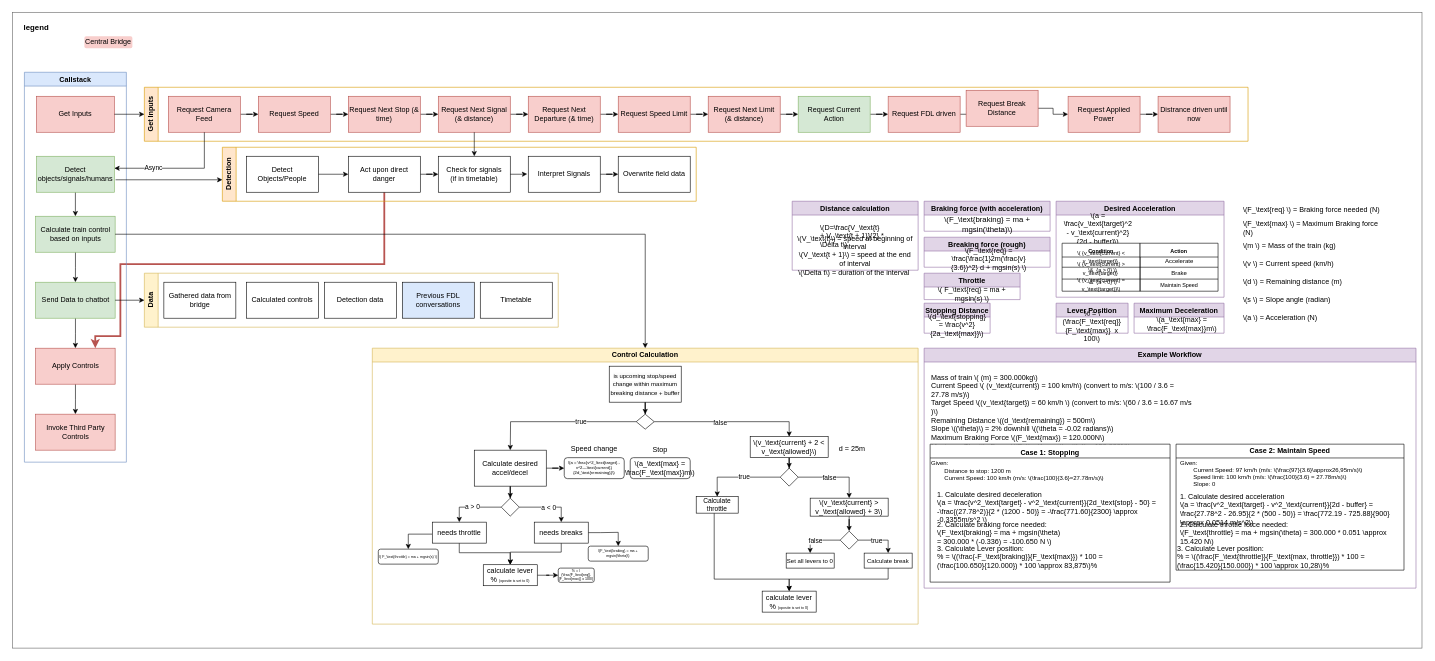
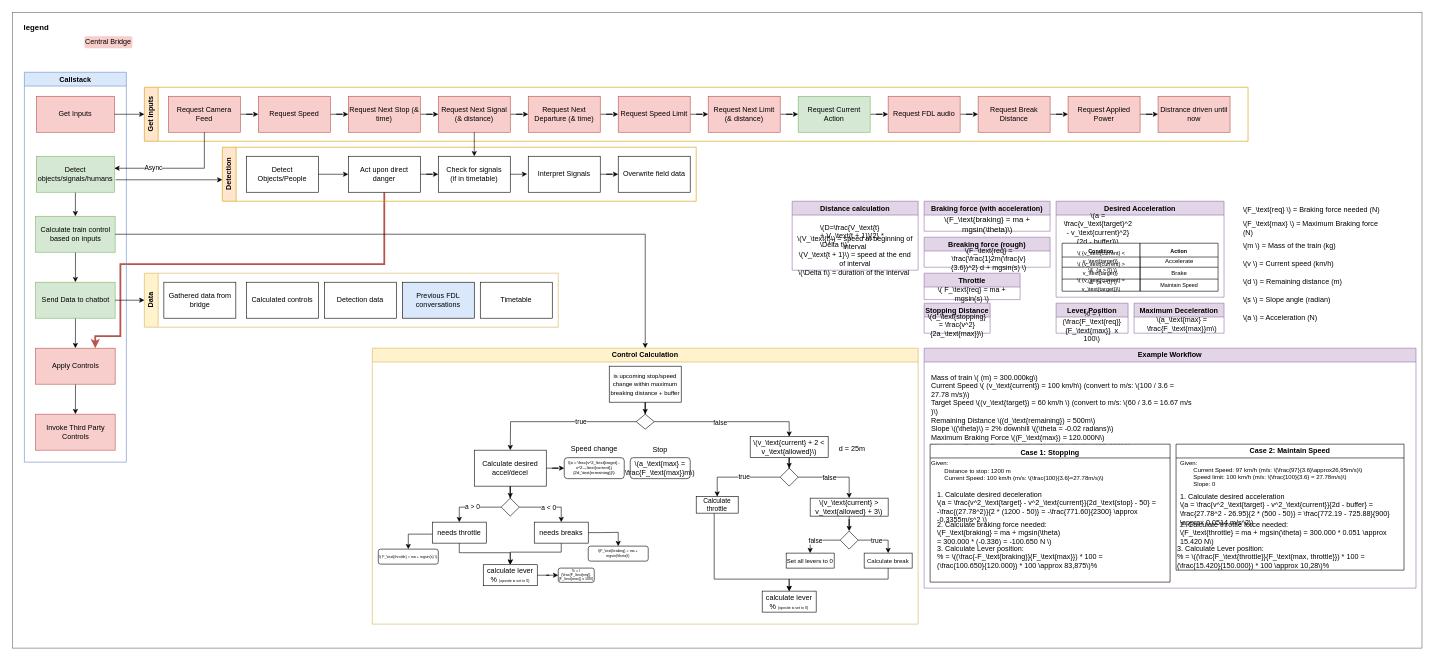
node "Request Break Distance": moved (1002, 108) -> (1014, 114)
node "Request FDL driven": label "Request FDL driven" -> "Request FDL audio"
